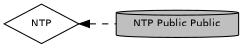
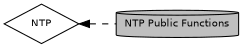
node "NTP Public Public": label "NTP Public Public" -> "NTP Public Functions"
